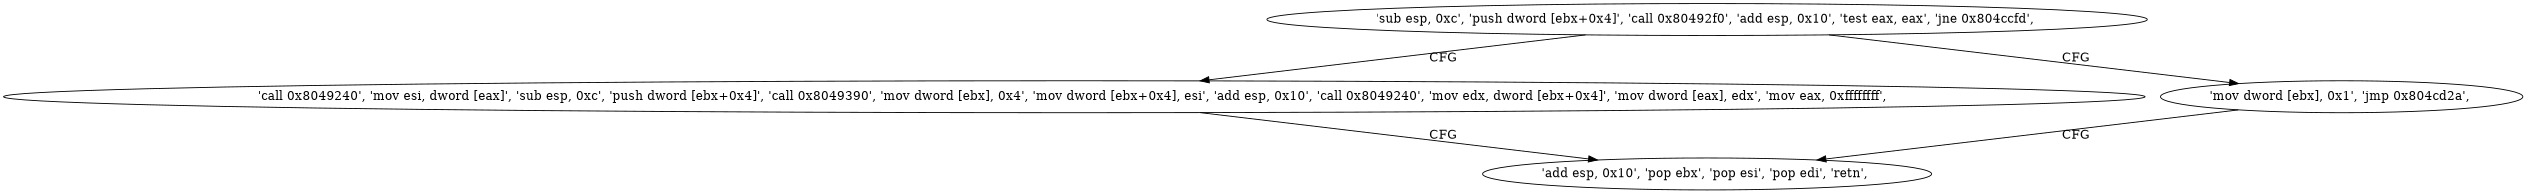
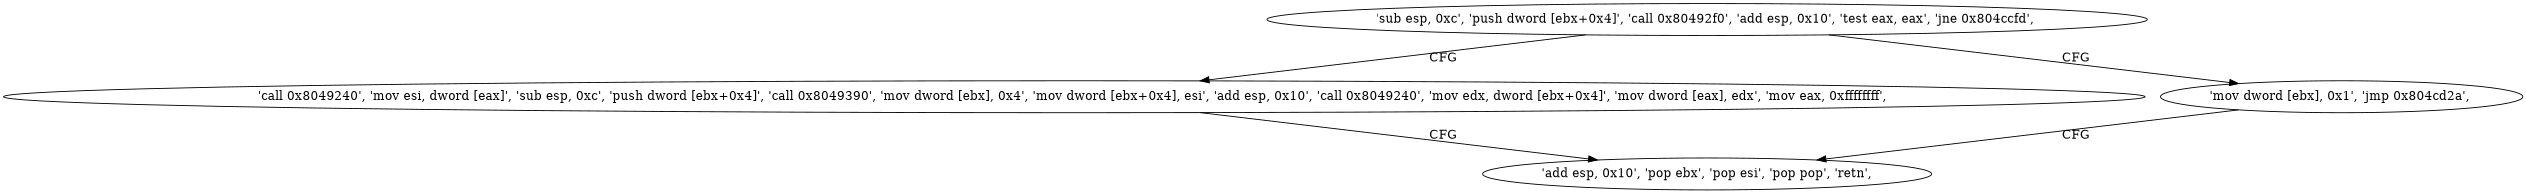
node "'add esp, 0x10', 'pop ebx', 'pop esi', 'pop edi', 'retn',": label "'add esp, 0x10', 'pop ebx', 'pop esi', 'pop edi', 'retn'," -> "'add esp, 0x10', 'pop ebx', 'pop esi', 'pop pop', 'retn',"
